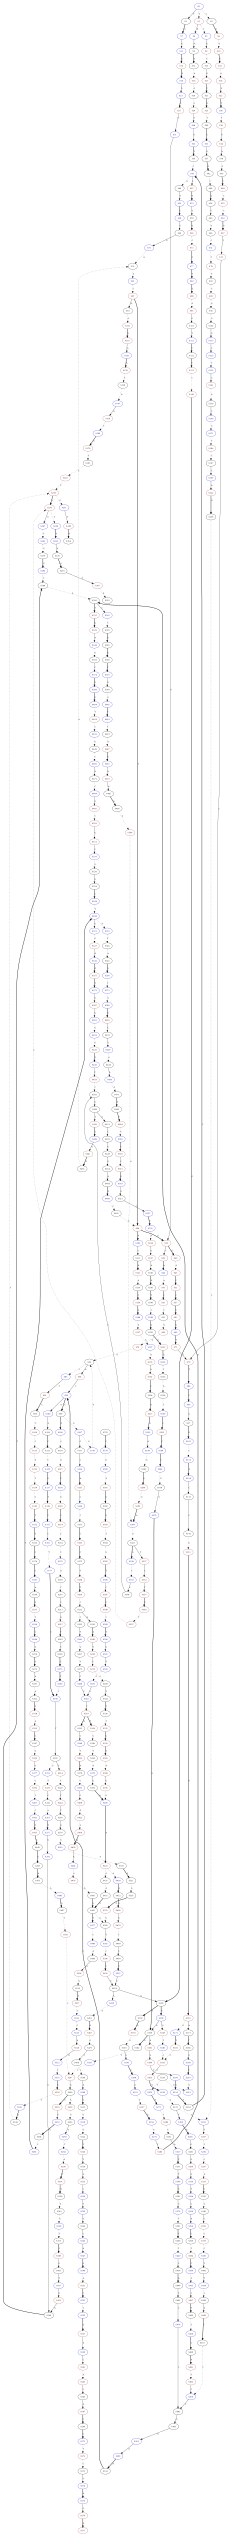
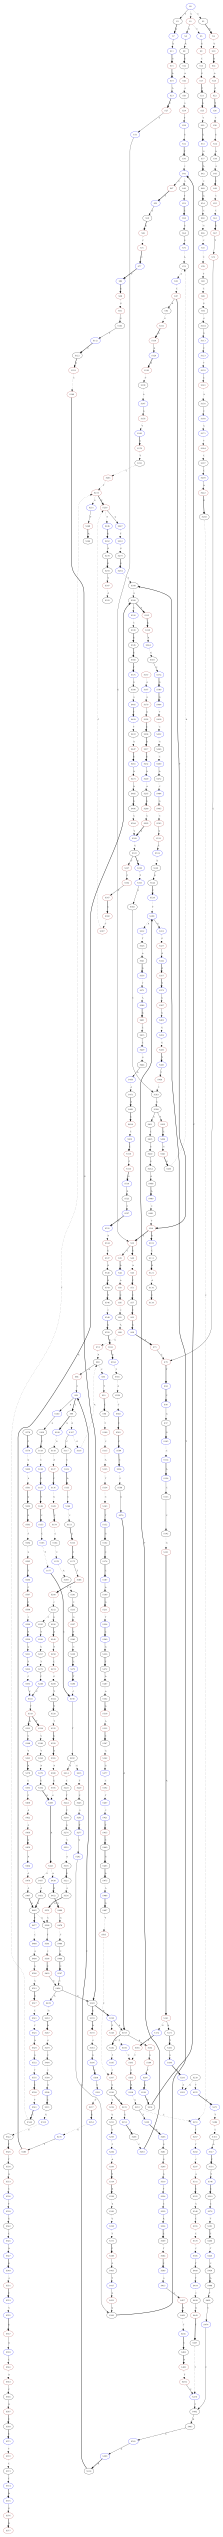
node "S148": removed
